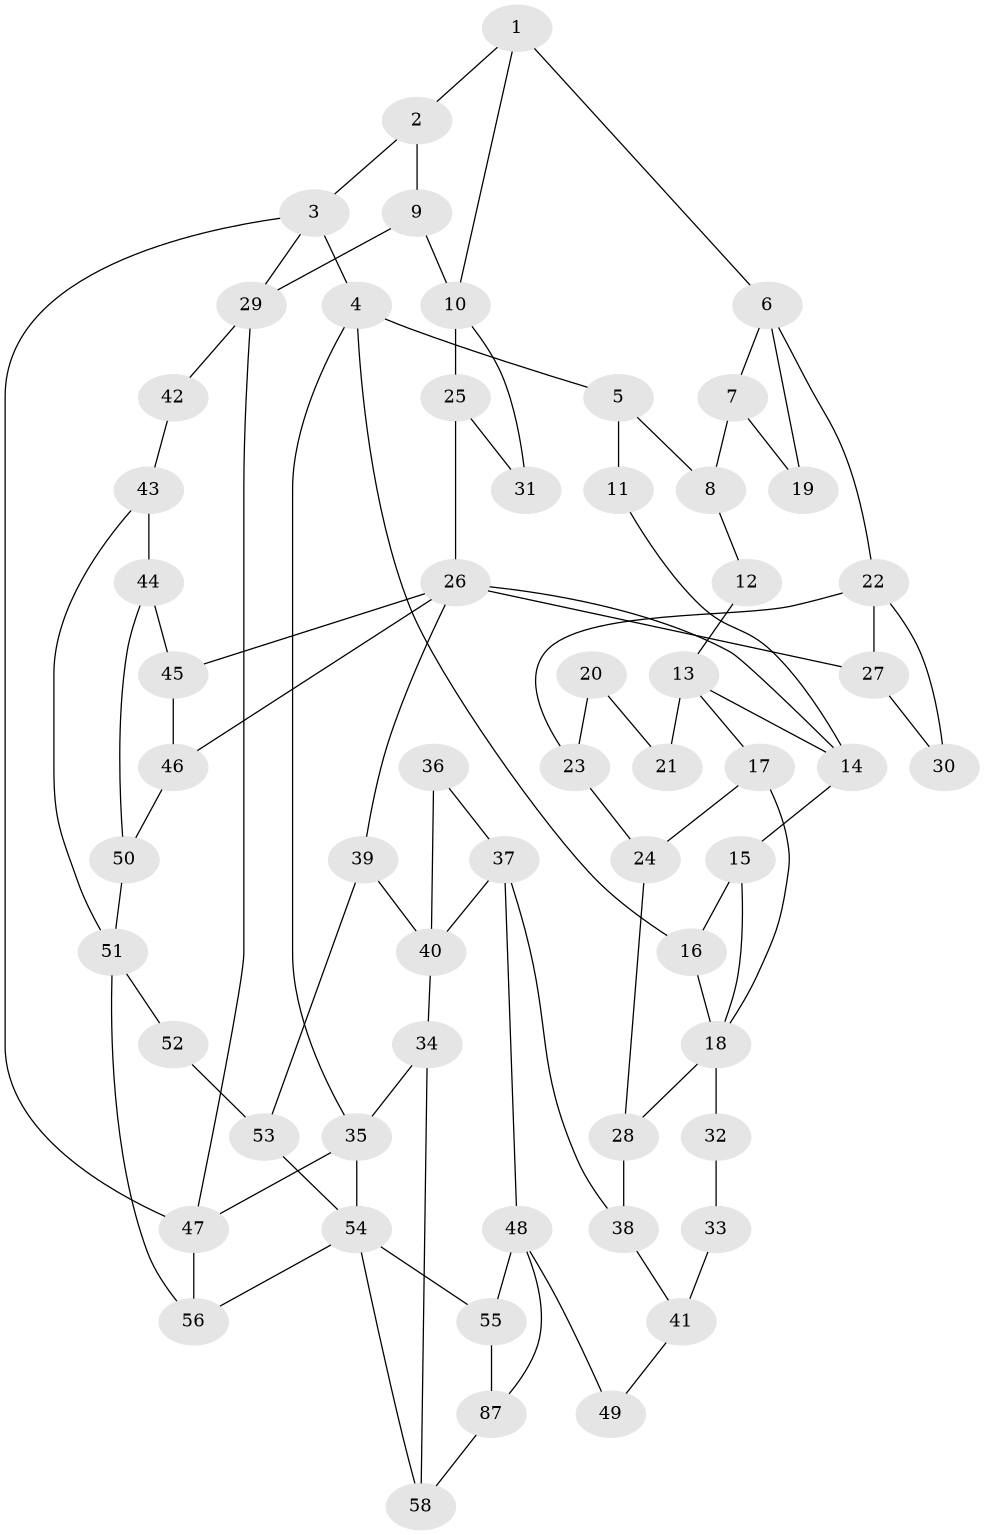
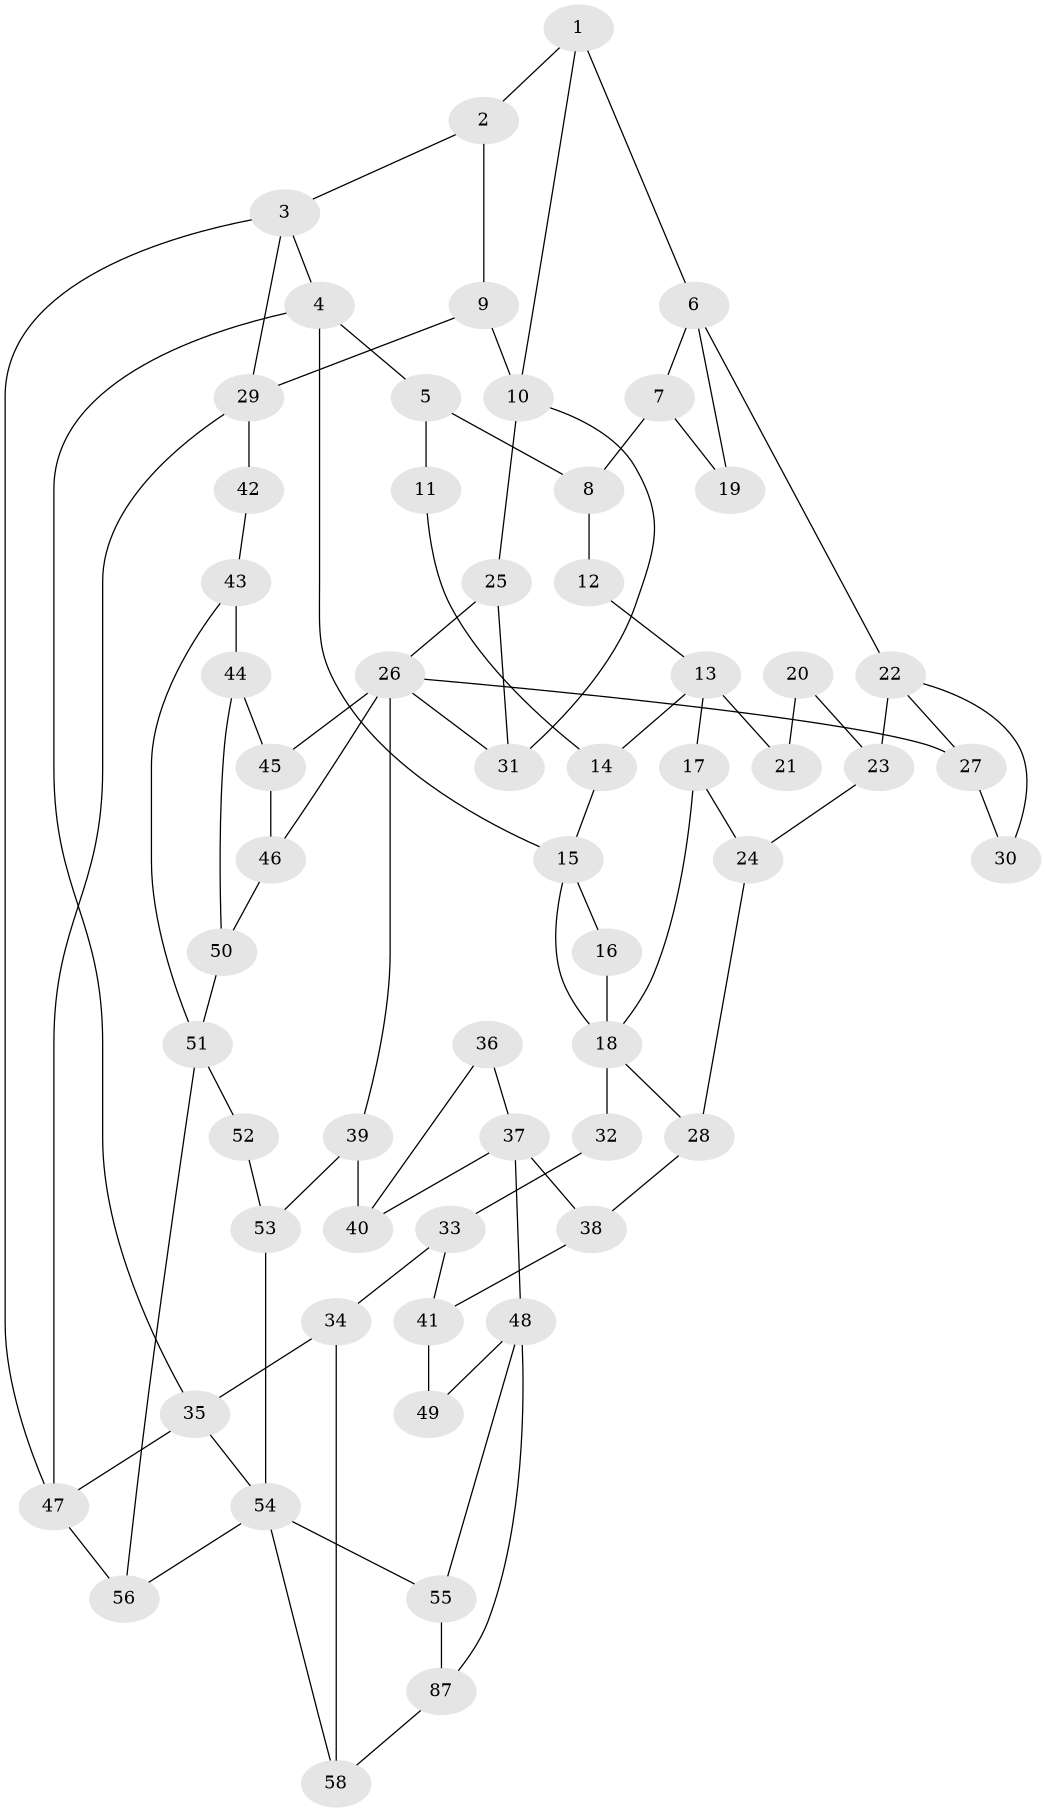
edge "26" -- "14": now "26" -- "31"
edge "4" -- "16": now "4" -- "15"
edge "40" -- "34": now "33" -- "34"
